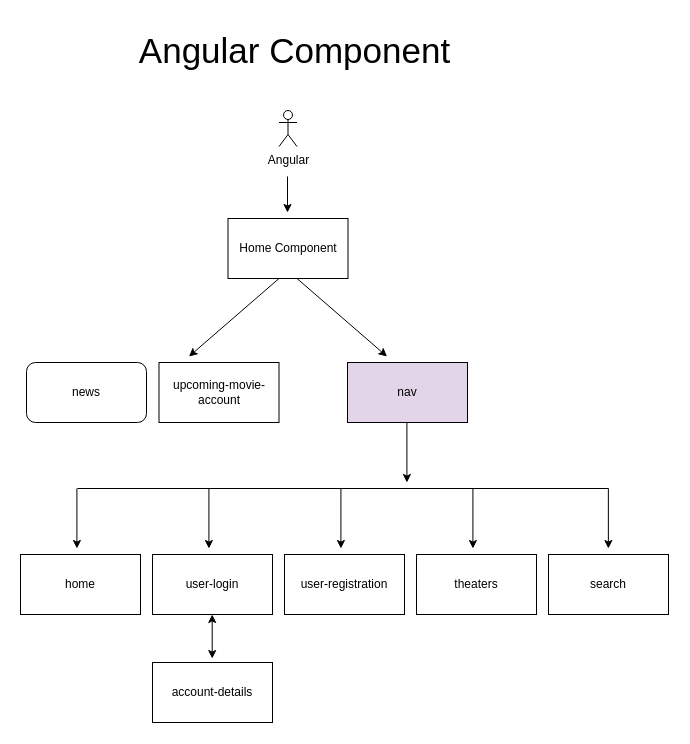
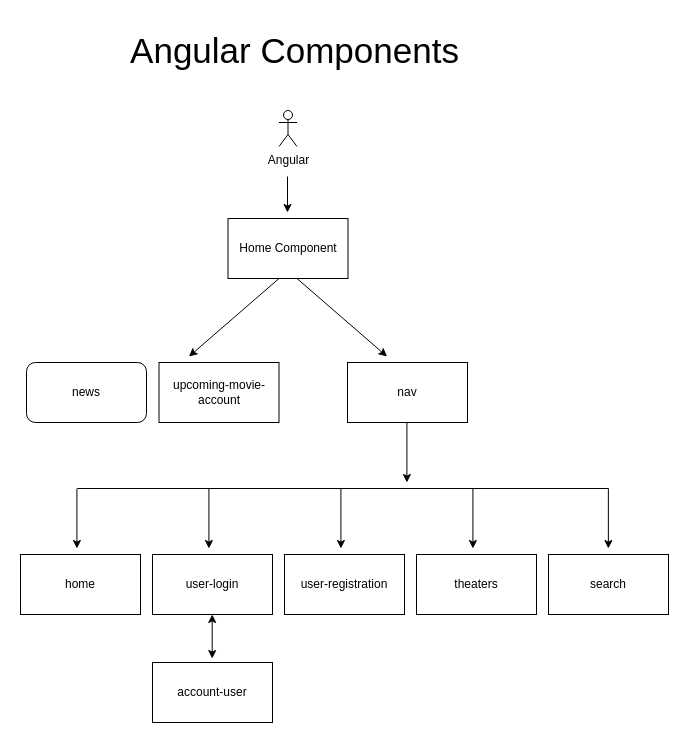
node "Angular Component": label "Angular Component" -> "Angular Components"
node "nav": fillcolor #e1d5e7 -> #ffffff
node "account-details": label "account-details" -> "account-user"
